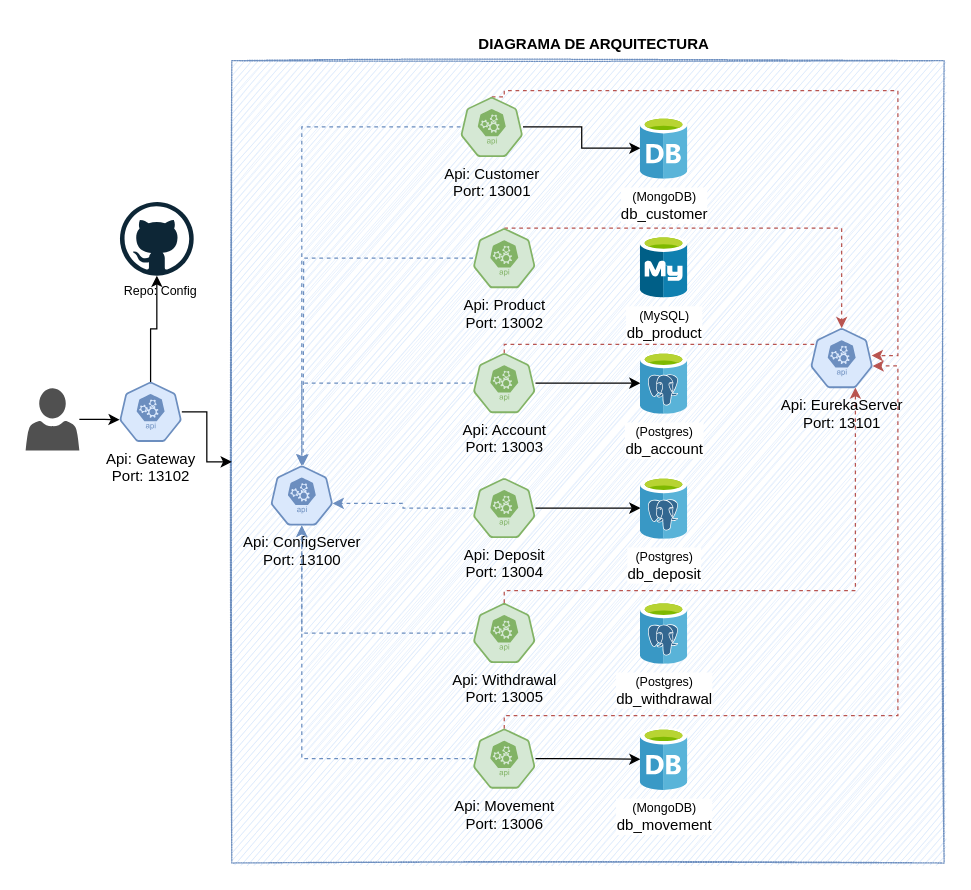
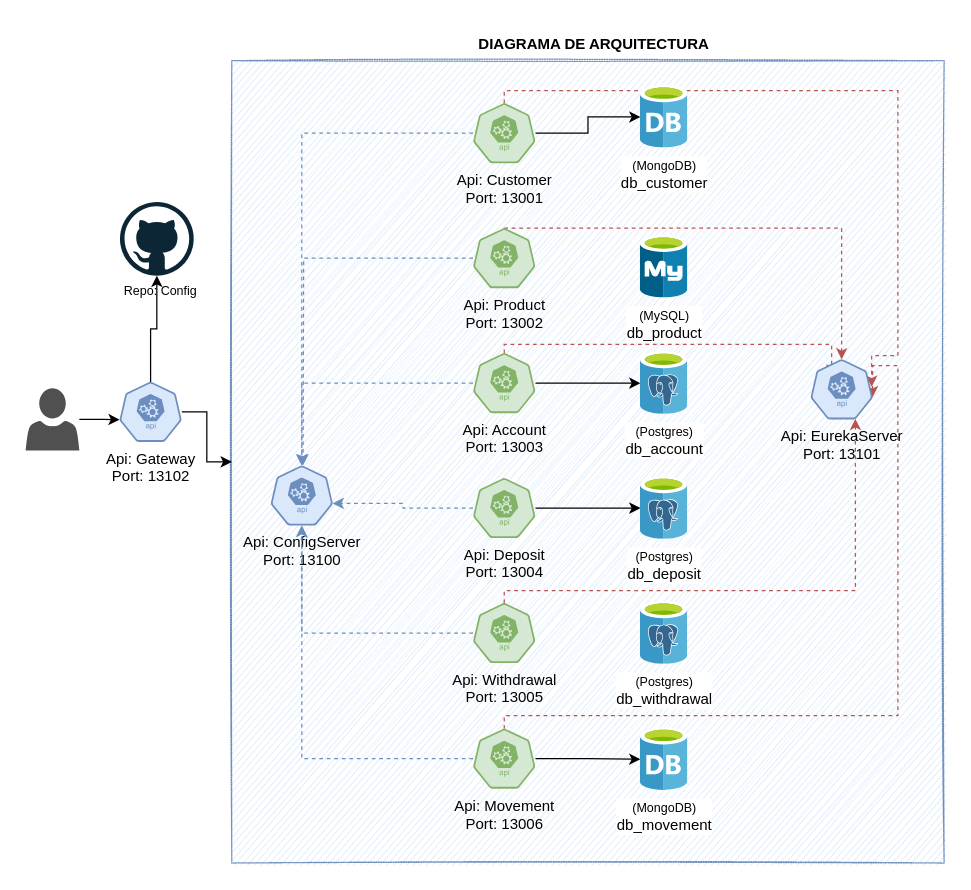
node "Api: Customer Port: 13001": moved (492, 127) -> (504, 133)
node "(MongoDB) db_customer": moved (664, 148) -> (664, 117)
node "Api: EurekaServer Port: 13101": moved (842, 358) -> (842, 389)
